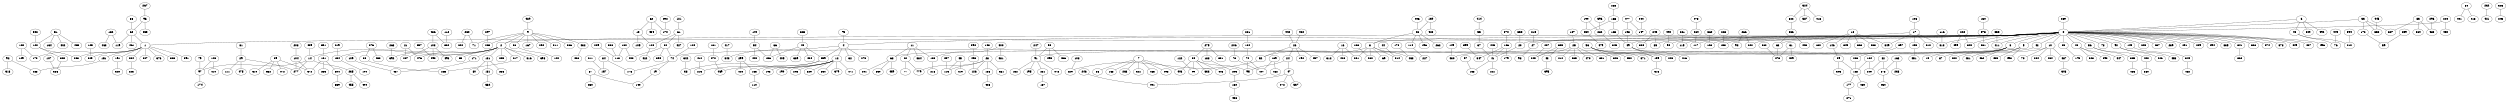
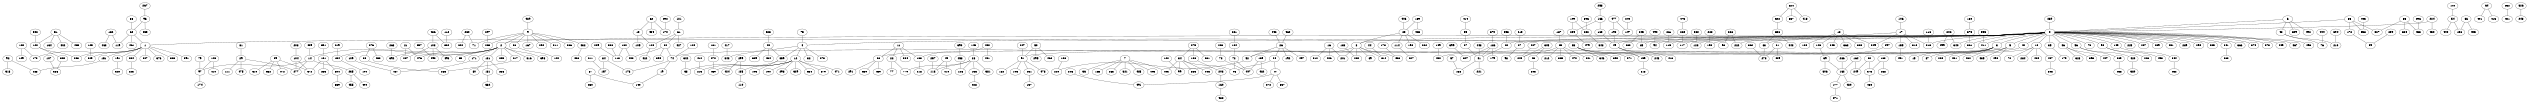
edge "40" -- "156": removed
